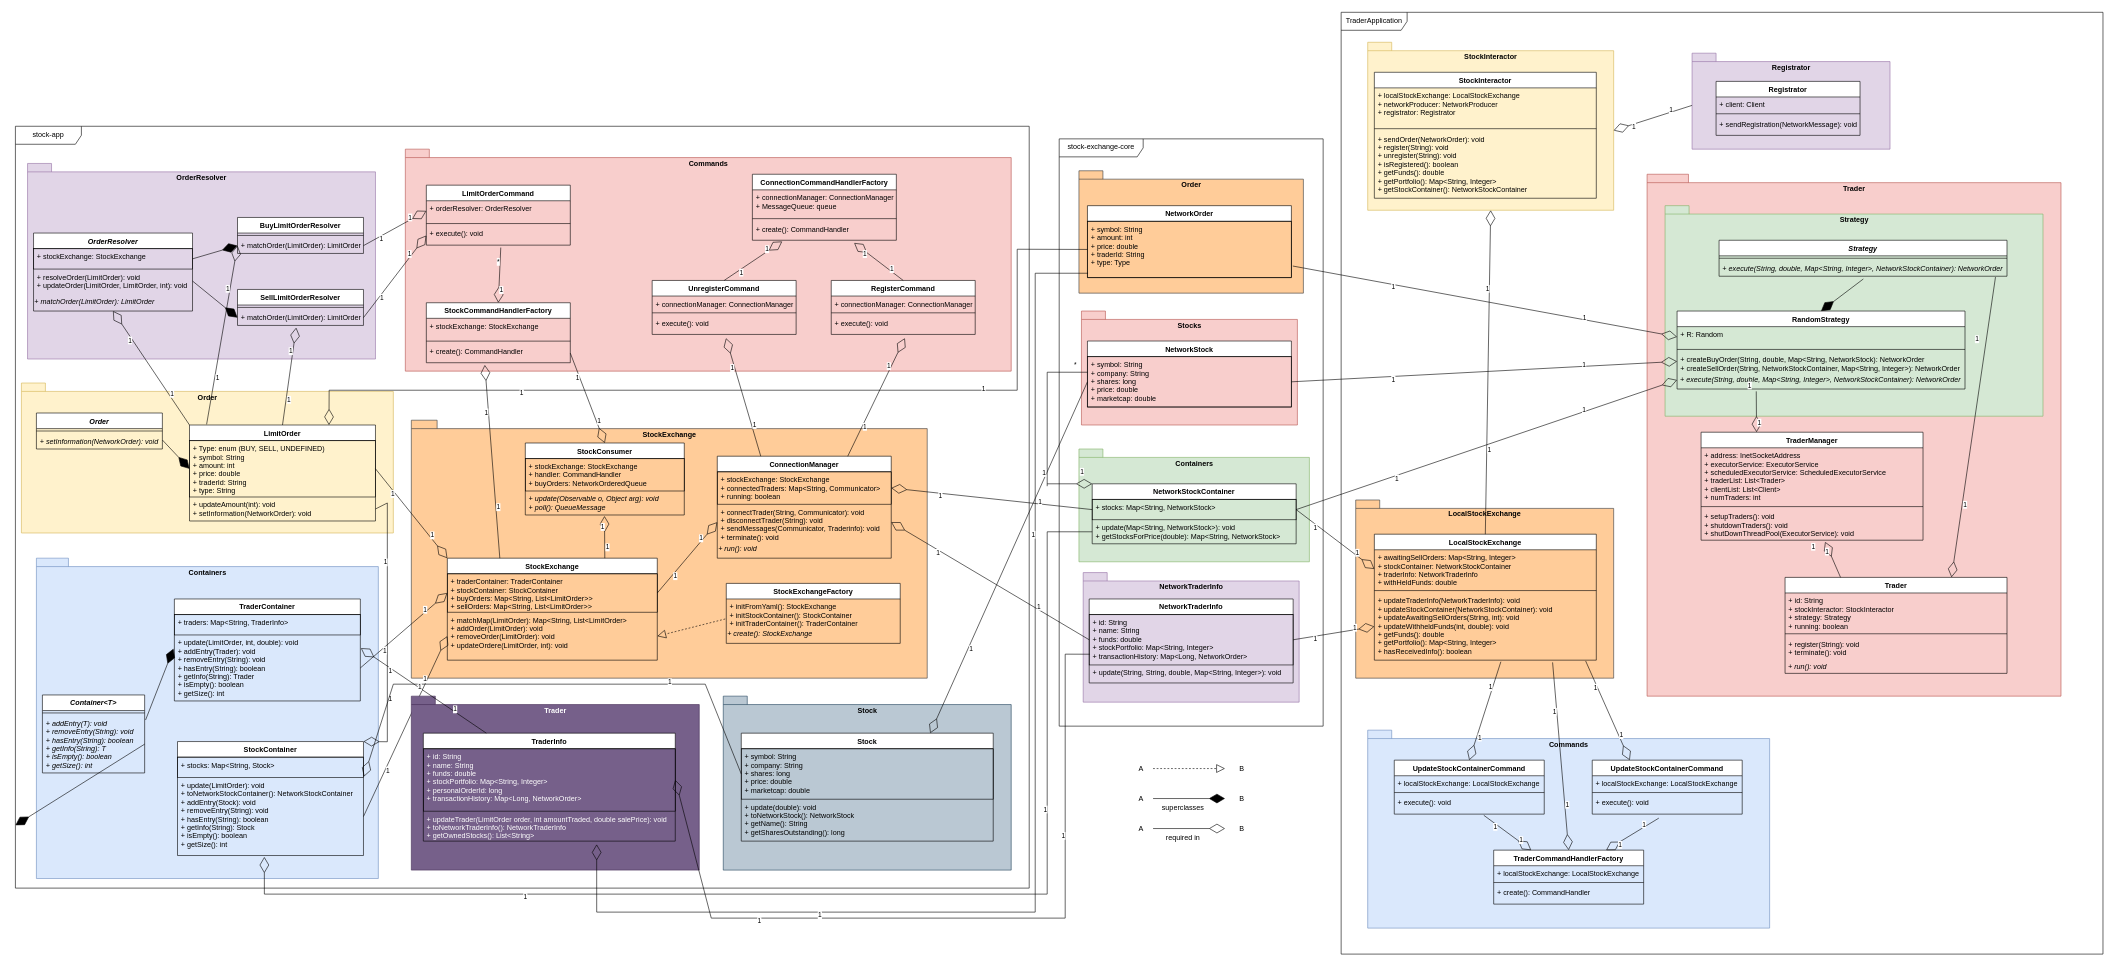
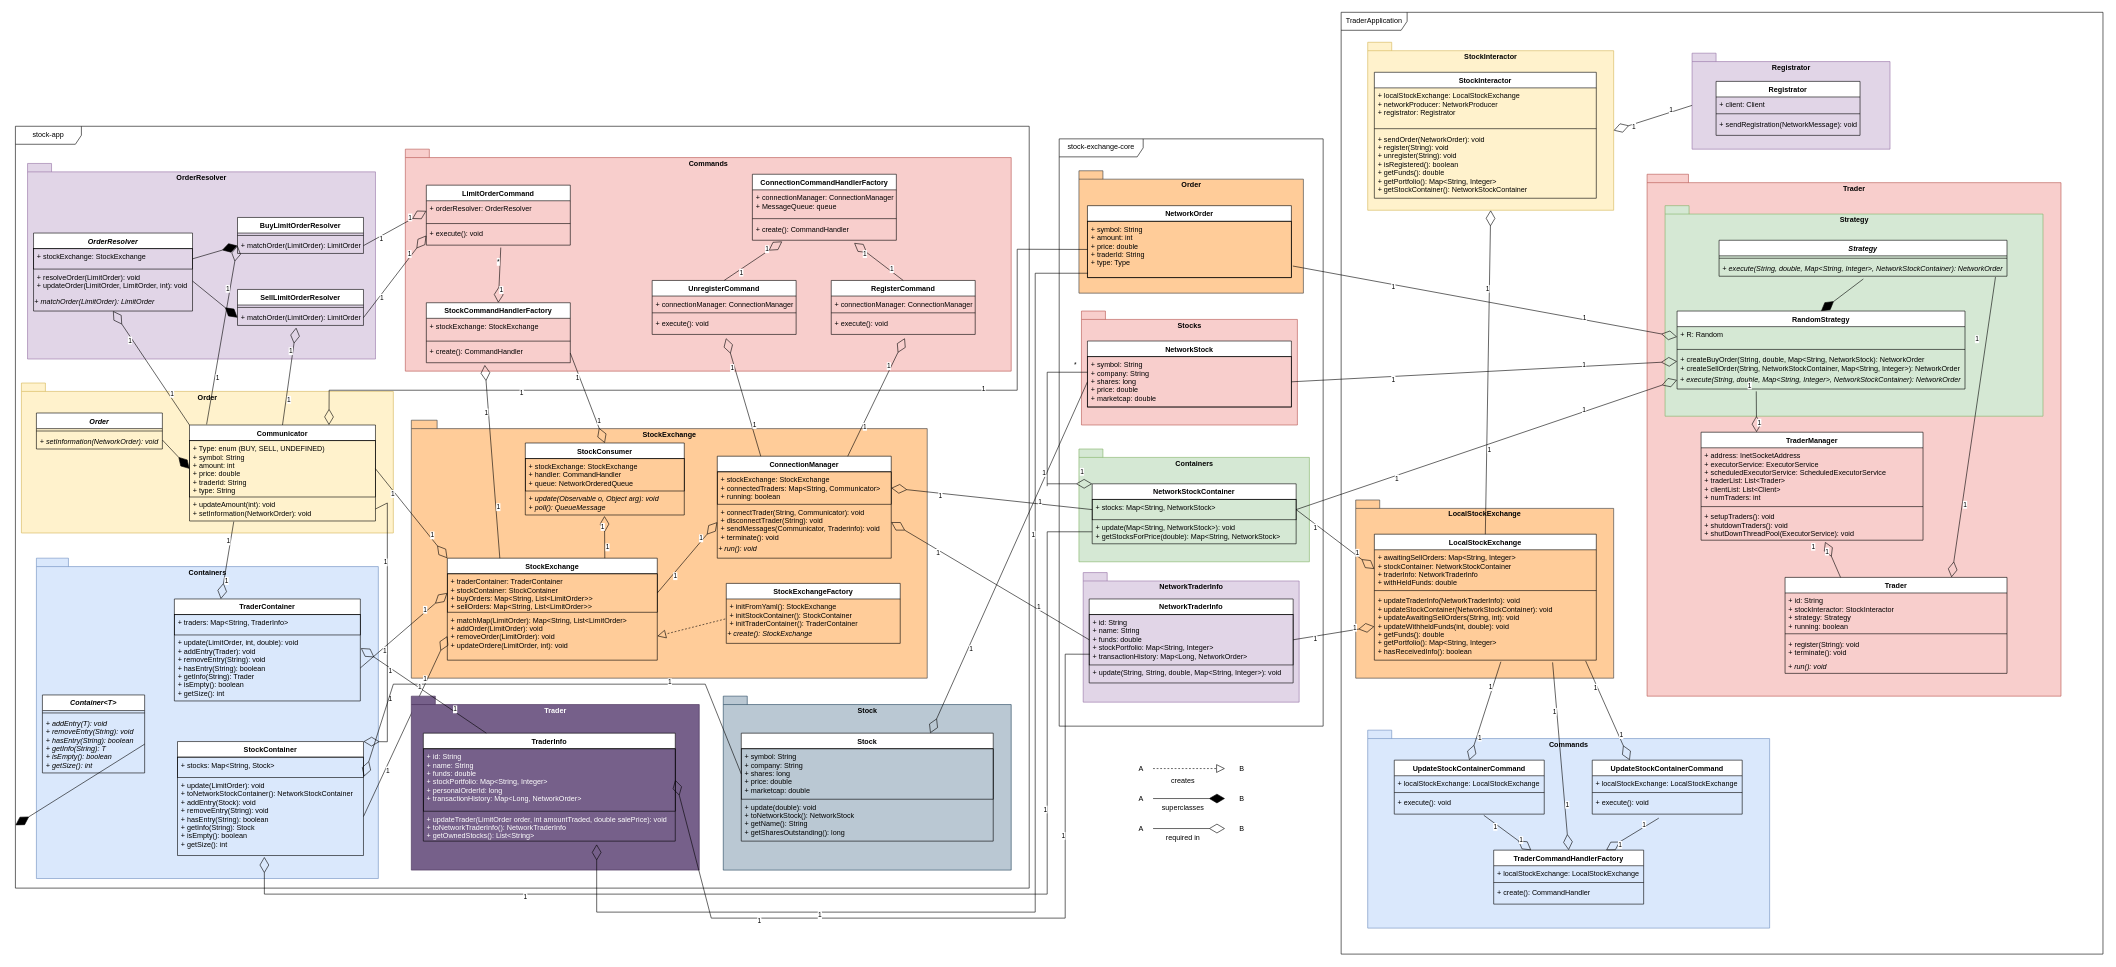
node "LimitOrder": label "LimitOrder" -> "Communicator"
node "+ stockExchange: StockExchange + handler: CommandHandler + buyOrders: NetworkOrderedQueue": label "+ stockExchange: StockExchange + handler: CommandHandler + buyOrders: NetworkOrderedQueue" -> "+ stockExchange: StockExchange + handler: CommandHandler + queue: NetworkOrderedQueue"
edge "+ updateAmount(int): void + setInformation(NetworkOrder): void" -> "TraderContainer": added, labels "1", "1"
edge "+ addEntry(T): void + removeEntry(String): void + hasEntry(String): boolean + getInfo(String): T + isEmpty(): boolean + getSize(): int" -> "+ update(LimitOrder, int, double): void + addEntry(Trader): void + removeEntry(String): void + hasEntry(String): boolean + getInfo(String): Trader + isEmpty(): boolean + getSize(): int": removed
node "creates": added
